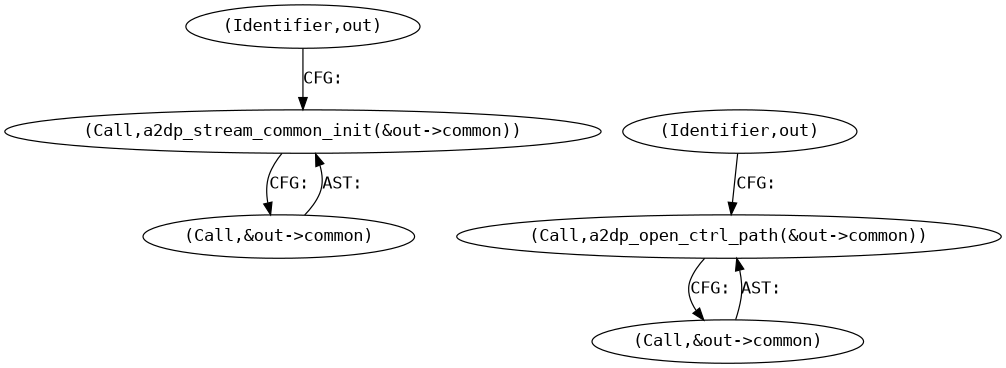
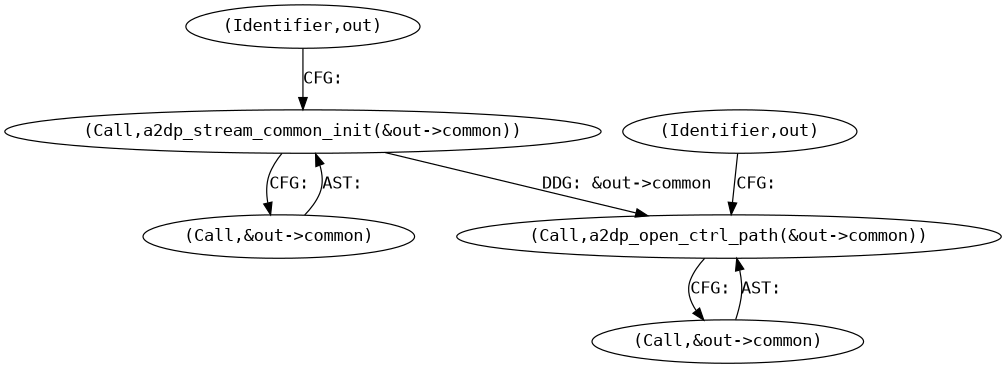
edge "(Call,a2dp_stream_common_init(&out->common))" -> "(Call,a2dp_open_ctrl_path(&out->common))": added, label "DDG: &out->common"
